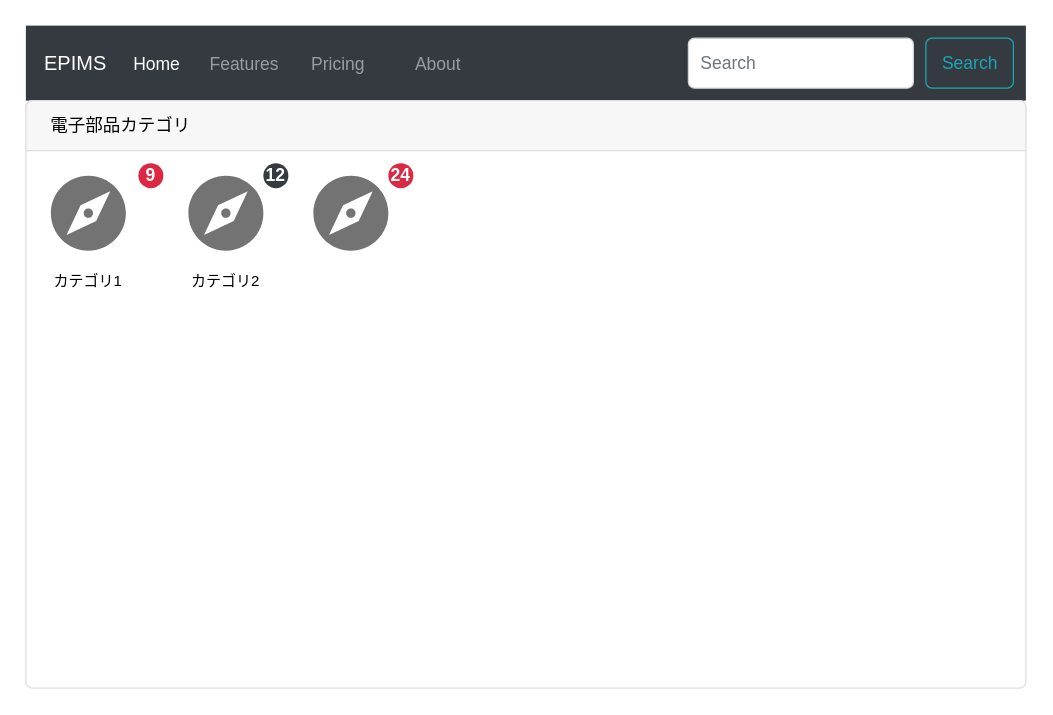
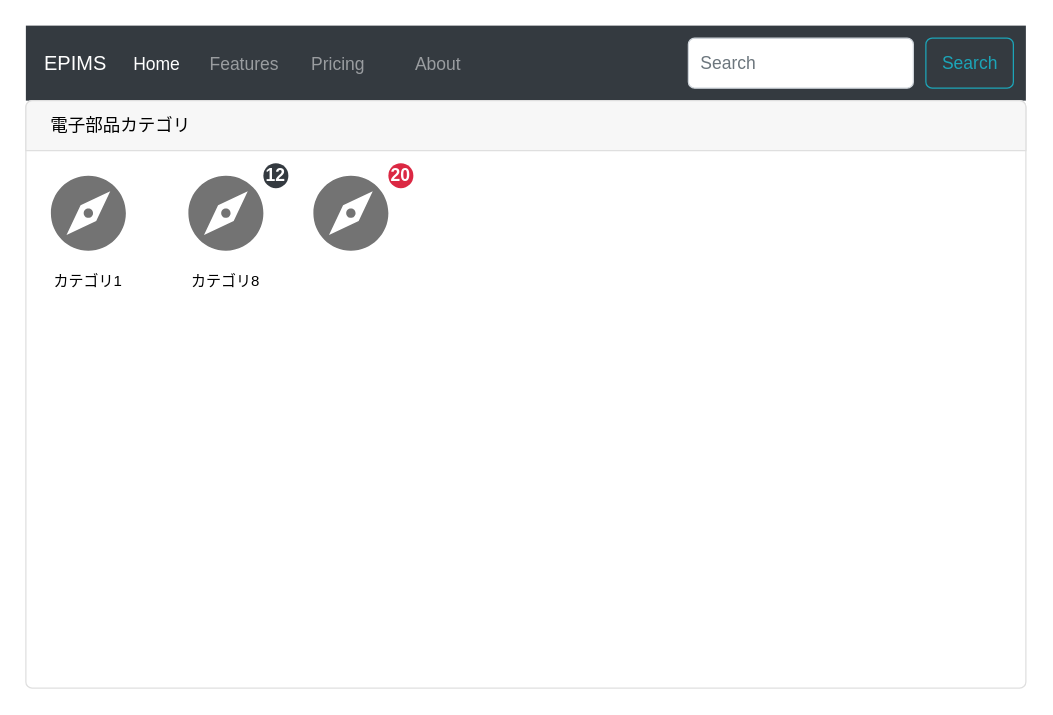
node "9": removed
node "24": label "24" -> "20"
node "カテゴリ2": label "カテゴリ2" -> "カテゴリ8"
